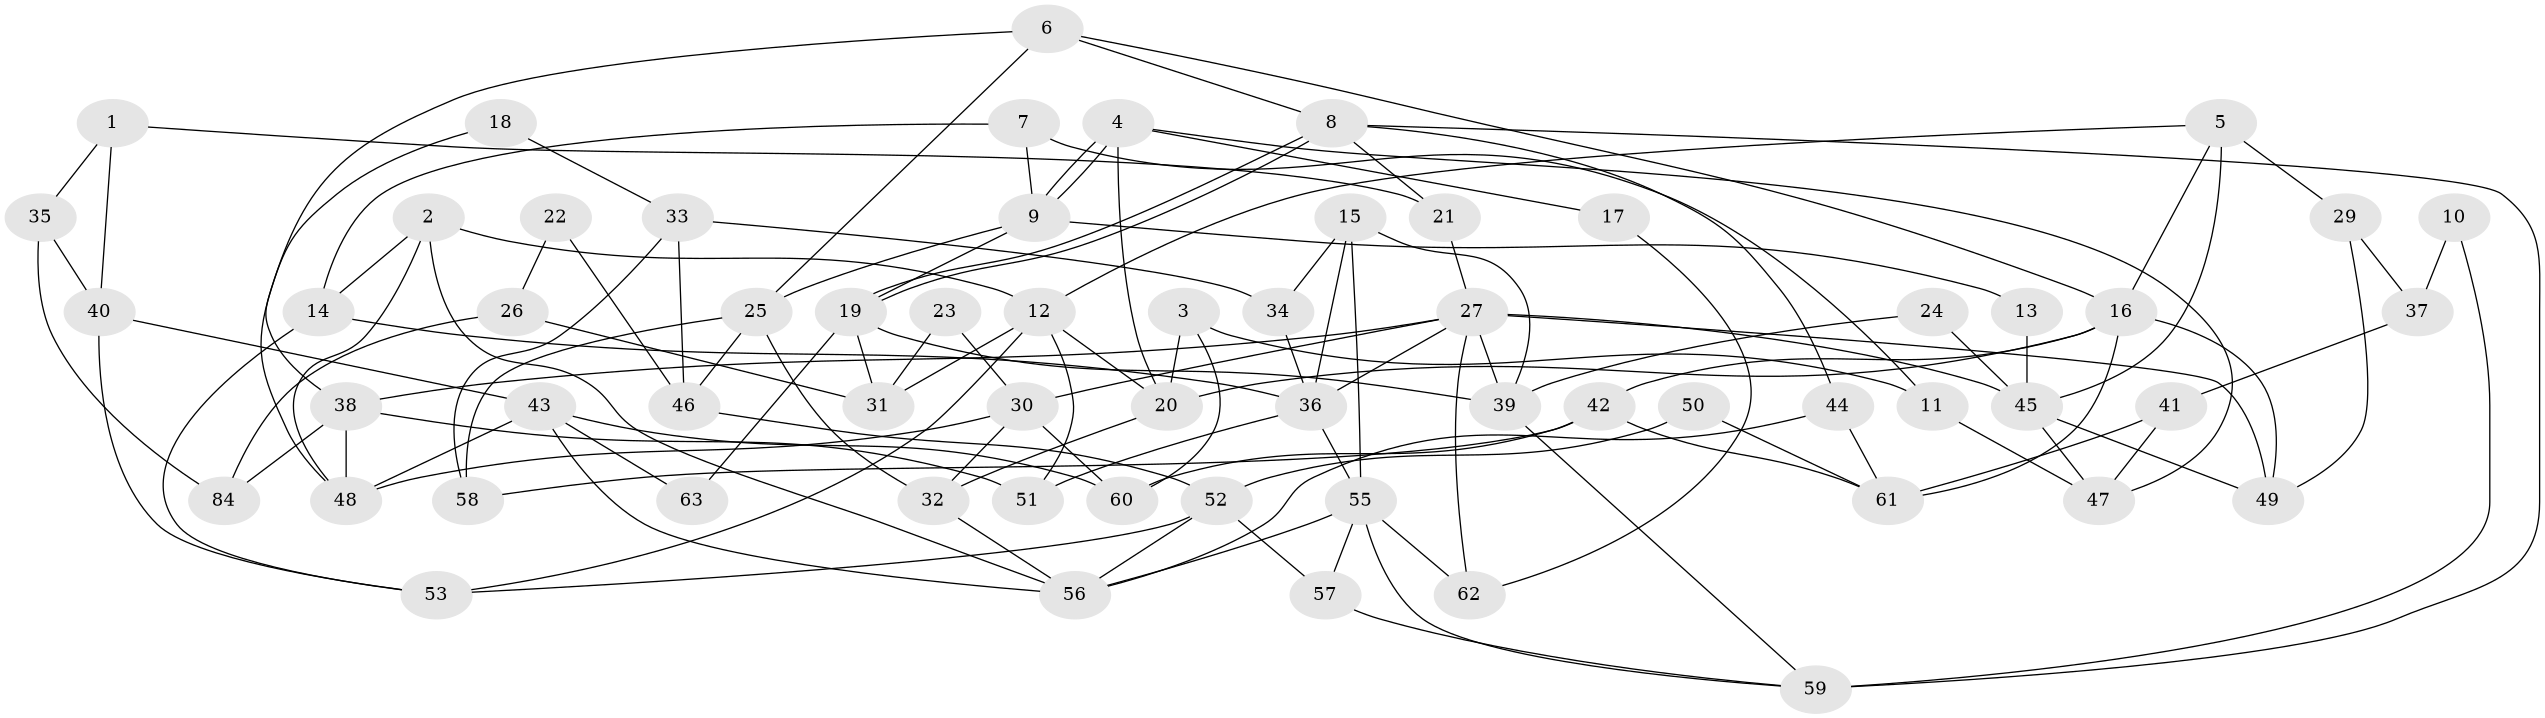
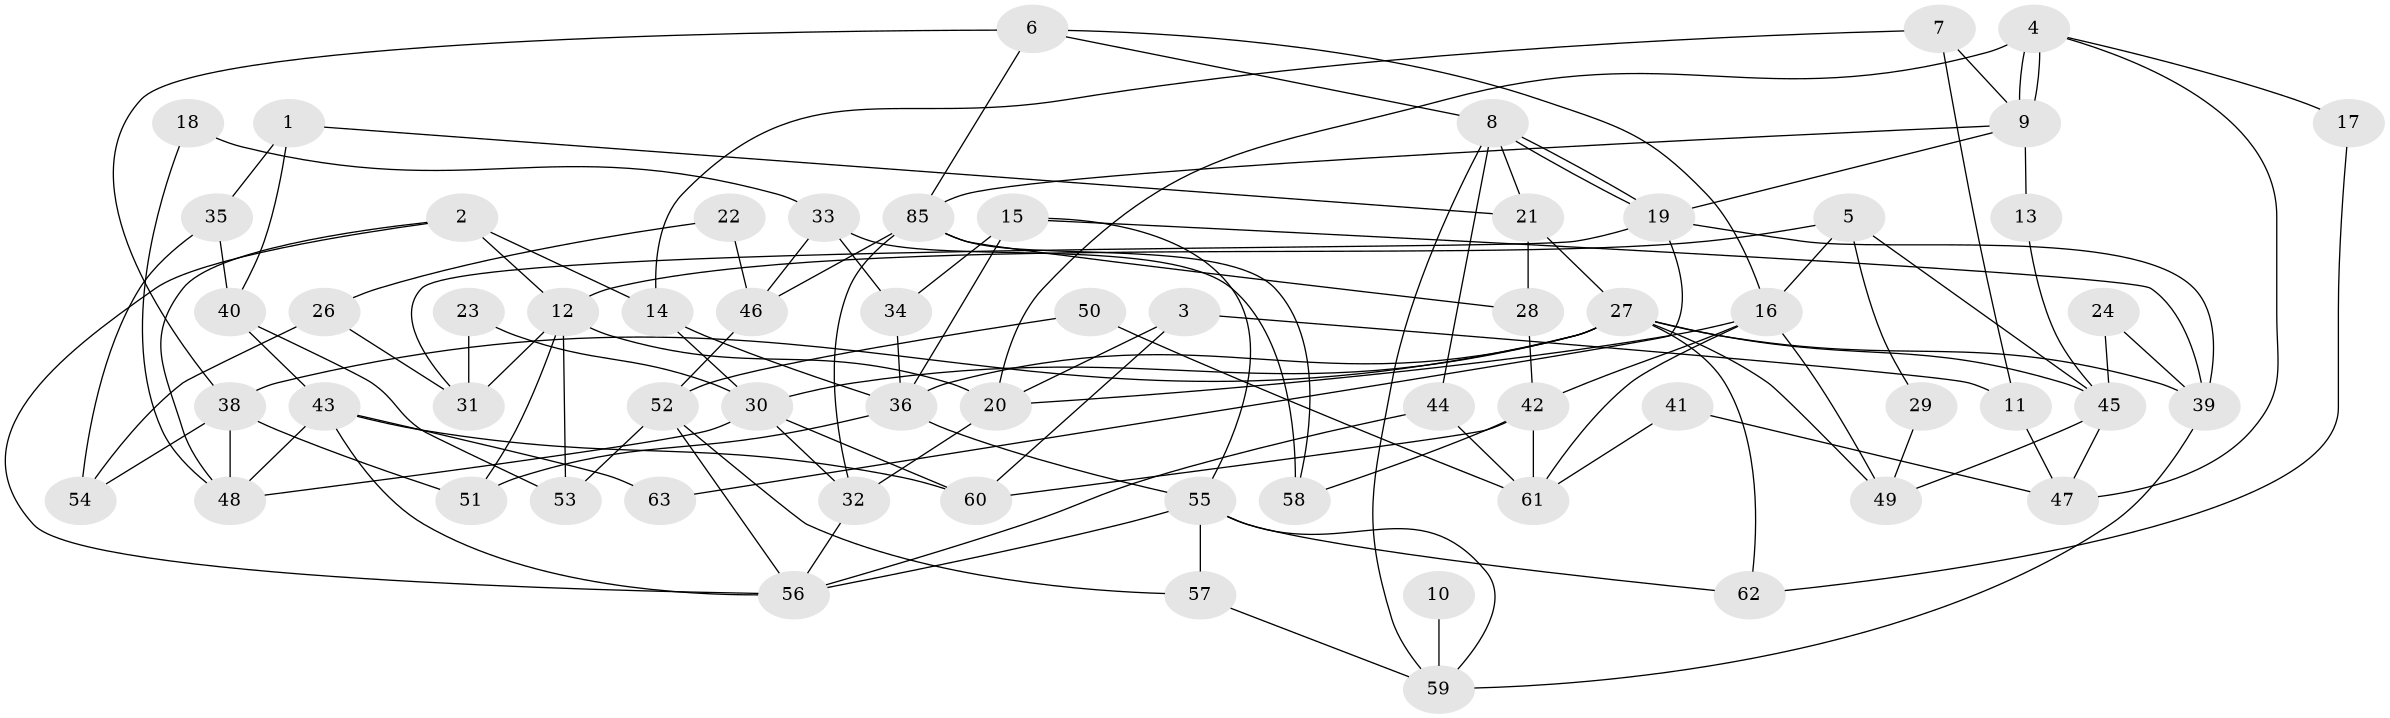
node "25": label "25" -> "85"
node "28": added
node "37": removed
node "84": label "84" -> "54"
edge "14" -- "53": now "14" -- "30"
